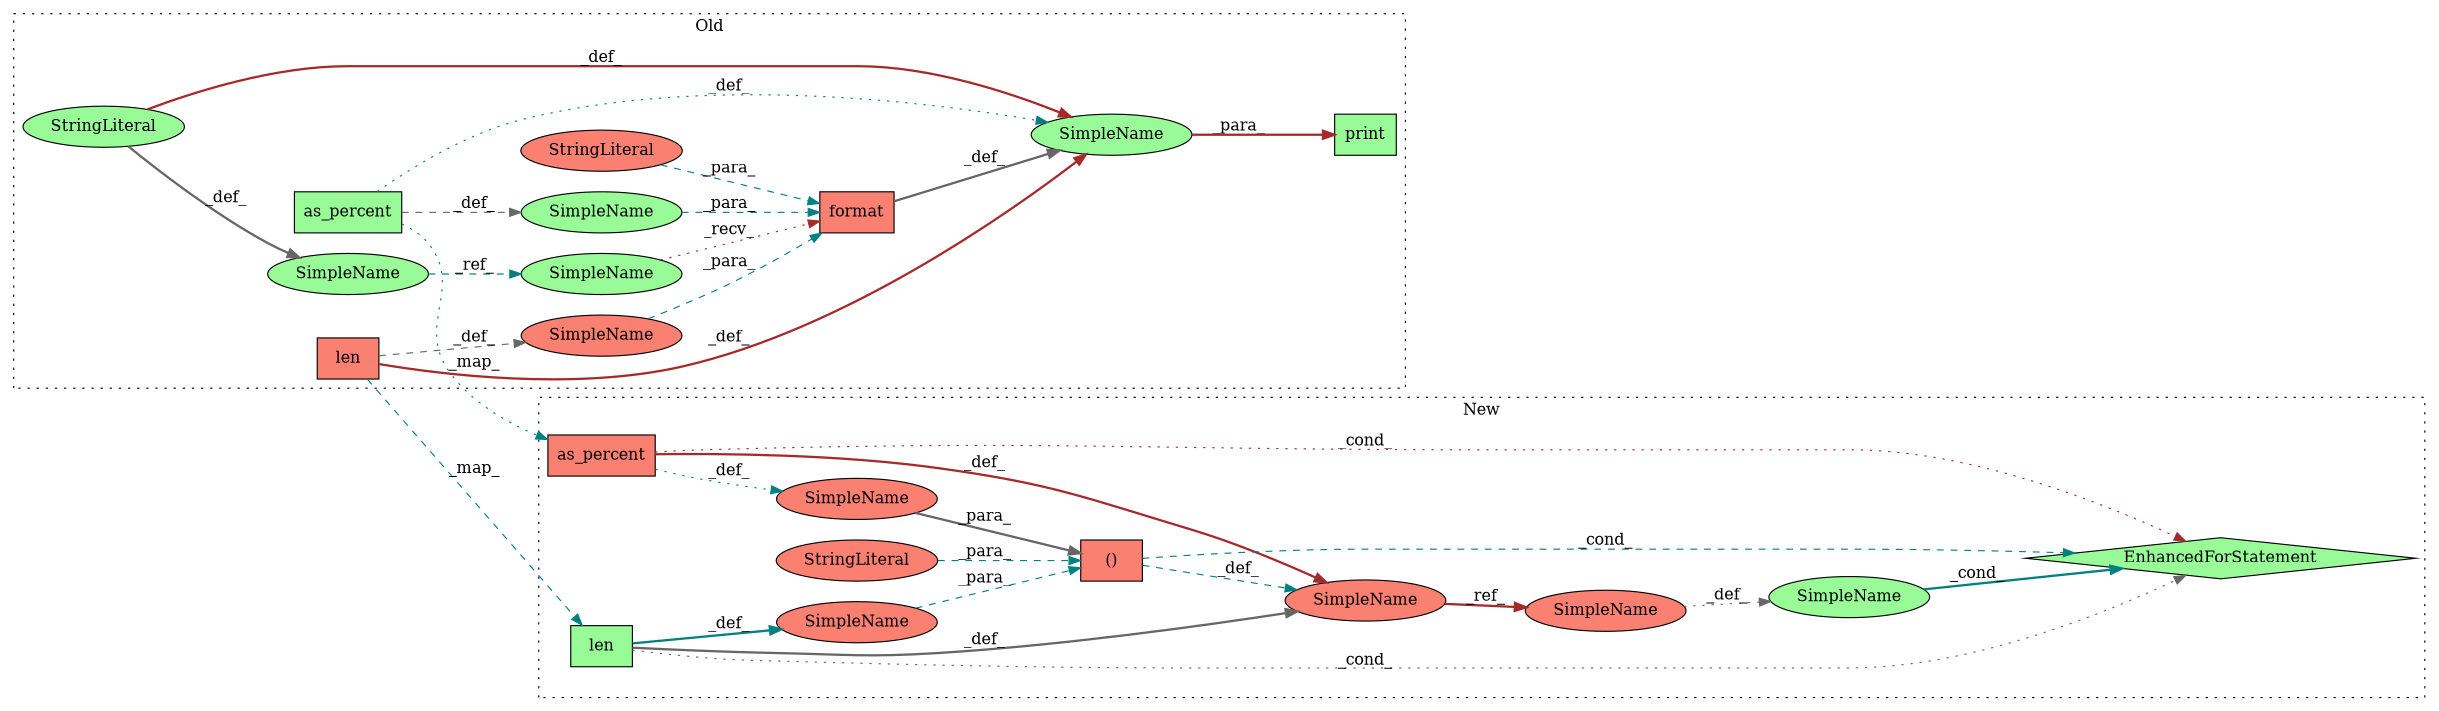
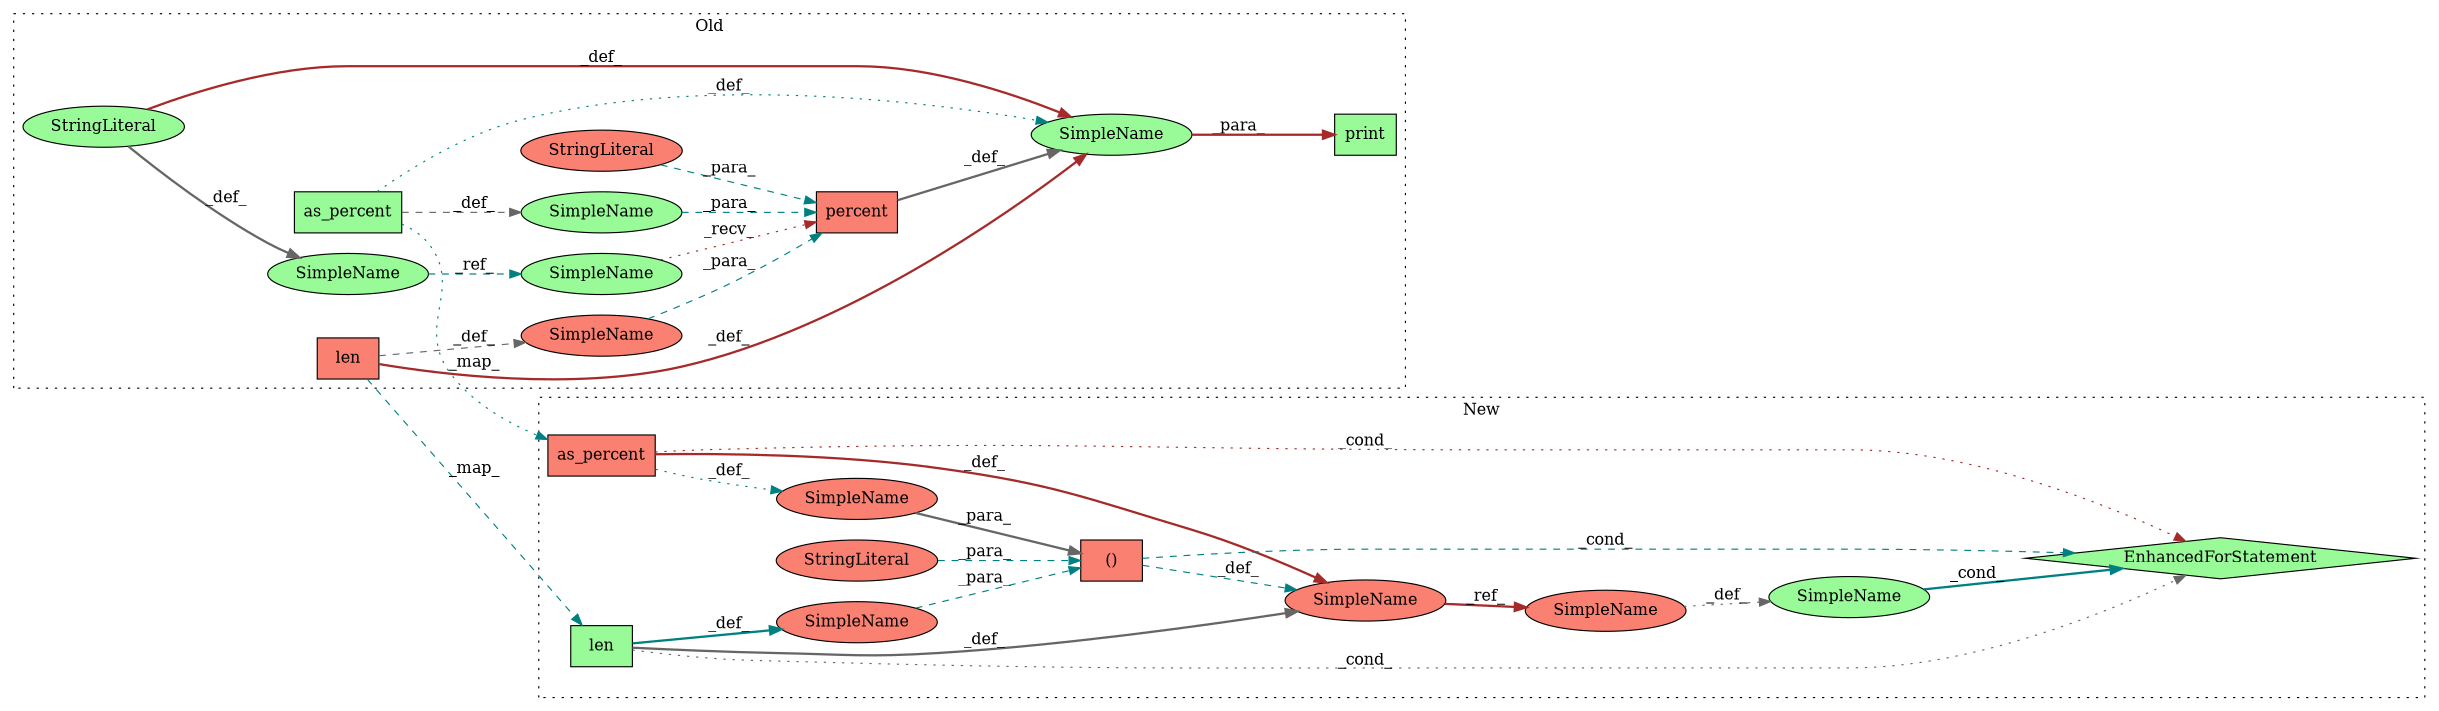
node "format": label "format" -> "percent"
